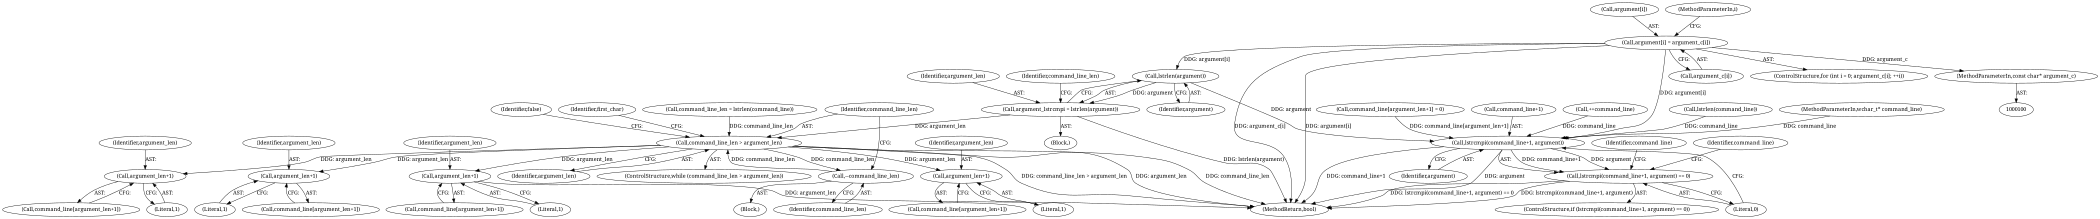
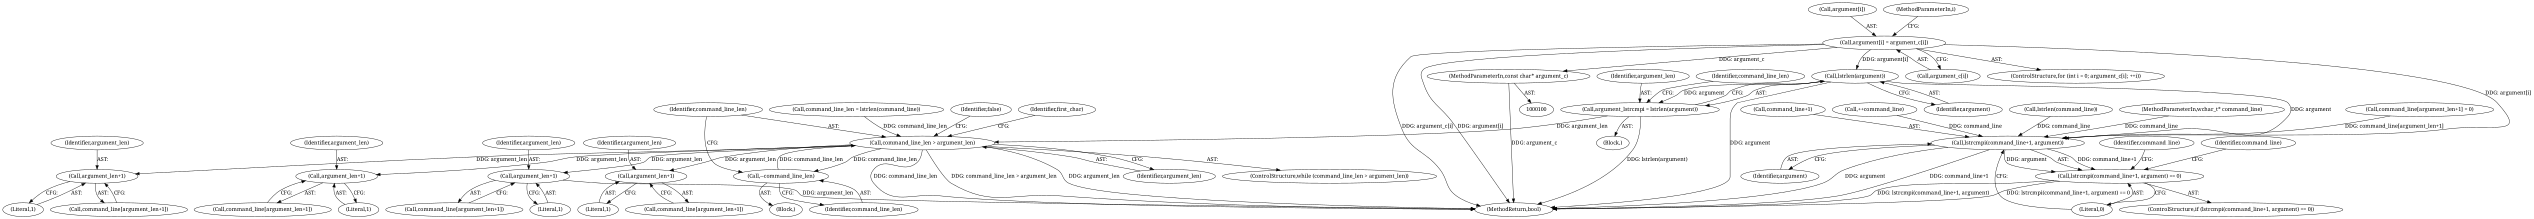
edge "(MethodParameterIn,const char* argument_c)" -> "(MethodReturn,bool)": added, label "DDG: argument_c"
edge "(Call,lstrlen(argument))" -> "(MethodReturn,bool)": added, label "DDG: argument"
